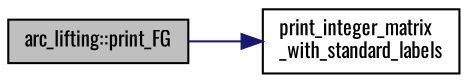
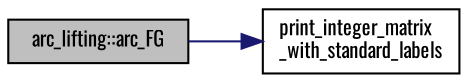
node "arc_lifting::print_FG": label "arc_lifting::print_FG" -> "arc_lifting::arc_FG"
